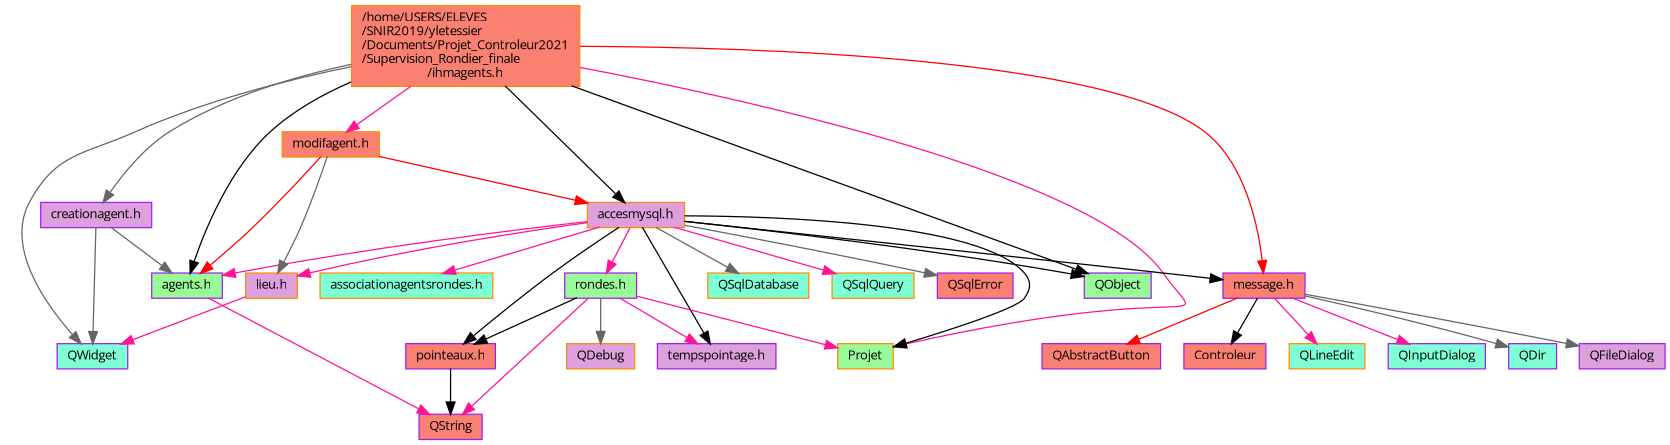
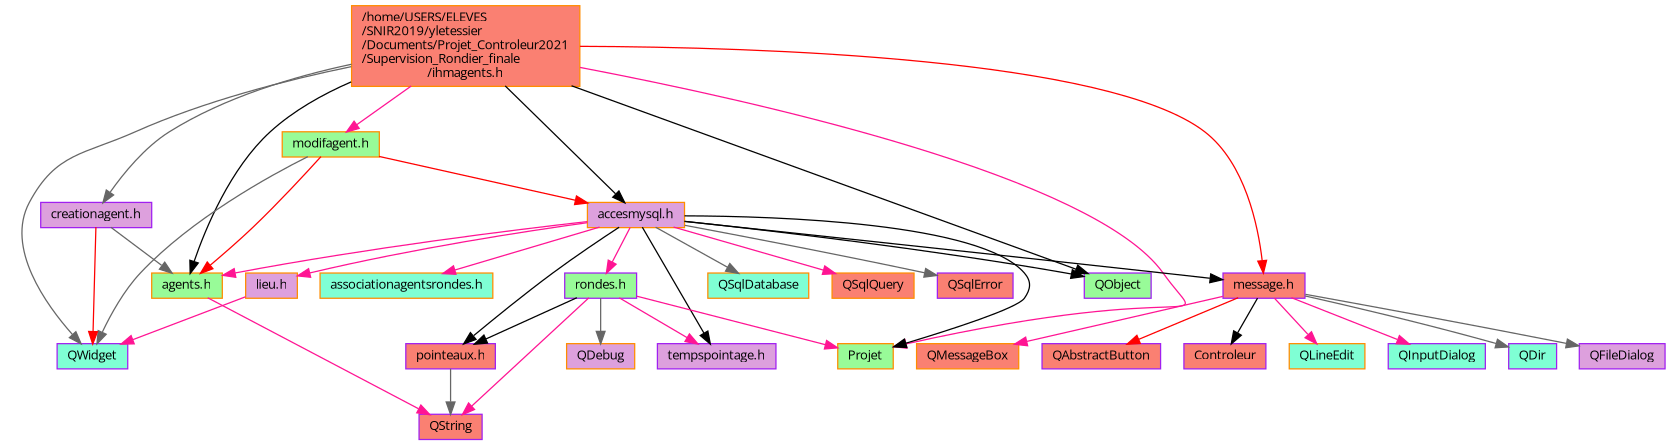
node "modifagent.h": fillcolor salmon -> palegreen
edge "modifagent.h" -> "lieu.h": now "modifagent.h" -> "QWidget"
edge "creationagent.h" -> "QWidget": color gray40 -> red
node "agents.h": color purple -> darkorange
node "QSqlQuery": fillcolor aquamarine -> salmon
node "QMessageBox": added
edge "pointeaux.h" -> "QString": color black -> gray40
